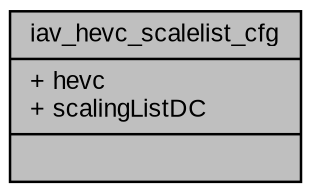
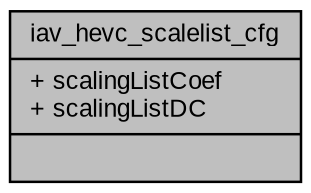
node "iav_hevc_scalelist_cfg": text "+ hevc" -> "+ scalingListCoef"
